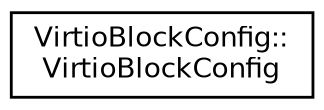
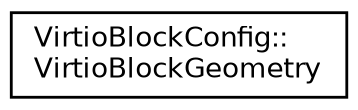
node "VirtioBlockConfig:: VirtioBlockConfig": label "VirtioBlockConfig:: VirtioBlockConfig" -> "VirtioBlockConfig:: VirtioBlockGeometry"
